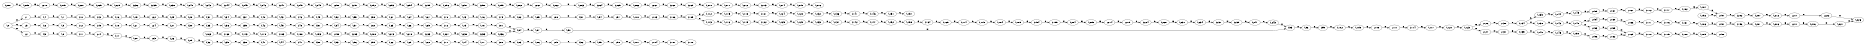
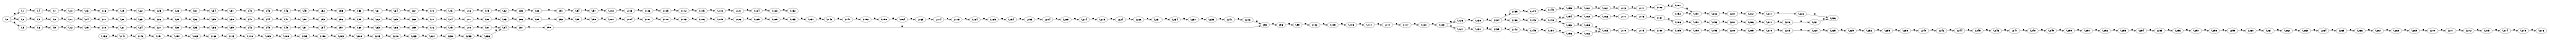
edge "S132" -> "S136": removed, label "T"
edge "S109" -> "S113": now "S110" -> "S113"
node "S195": added
edge "S157" -> "S163": added, label "C"
